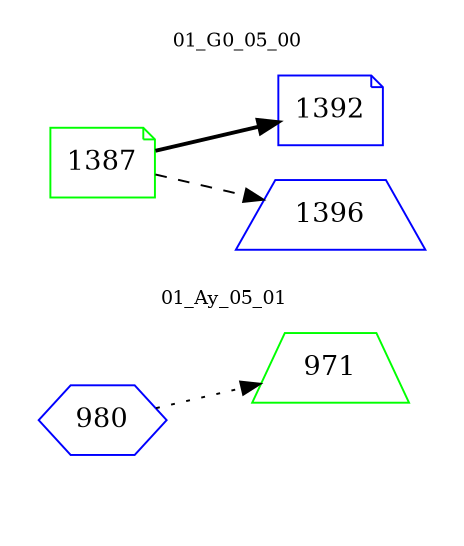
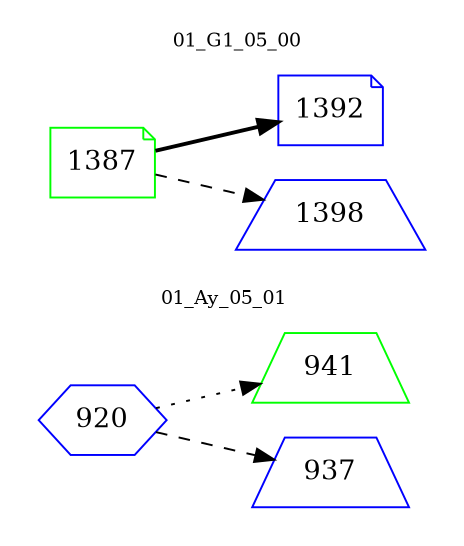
cluster "01_G0_05_00": label "01_G0_05_00" -> "01_G1_05_00"
node "1396": label "1396" -> "1398"
node "971": label "971" -> "941"
node "980": label "980" -> "920"
node "937": added
